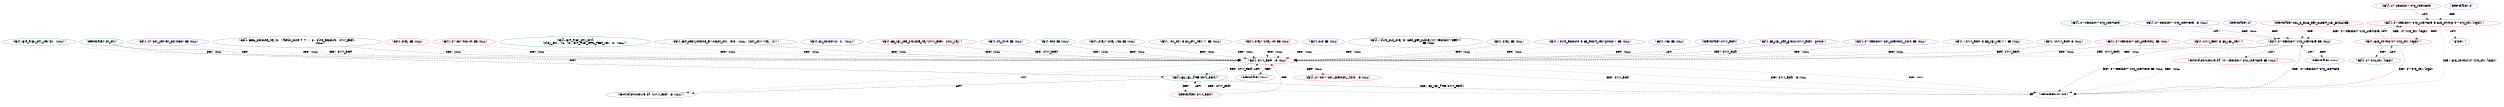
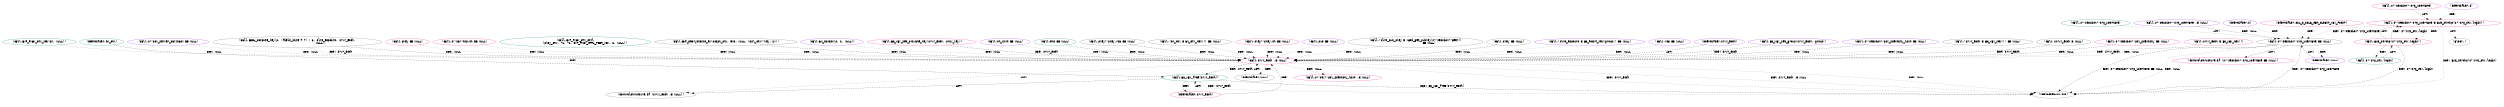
node "(Identifier,SSL_F_SSL3_GET_CLIENT_KEY_EXCHANGE)": label "(Identifier,SSL_F_SSL3_GET_CLIENT_KEY_EXCHANGE)" -> "(Identifier,SSL_F_SSL3_GET_CLIENT_KEY_POINT)"
edge "(Identifier,bn_ctx)" -> "(Call,srvr_ecdh != NULL)": removed, label "CFG:"
node "(Call,EC_KEY_free(ctrl_ecdh))": label "(Call,EC_KEY_free(ctrl_ecdh))" -> "(Call,EC_KEY_free(srvr_ecdh))"
